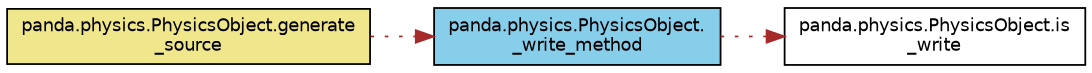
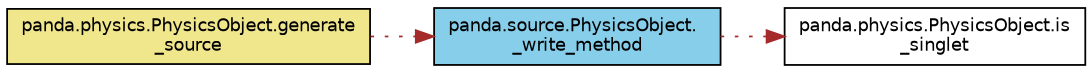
node "panda.physics.PhysicsObject. _write_method": label "panda.physics.PhysicsObject. _write_method" -> "panda.source.PhysicsObject. _write_method"
node "panda.physics.PhysicsObject.is _write": label "panda.physics.PhysicsObject.is _write" -> "panda.physics.PhysicsObject.is _singlet"
